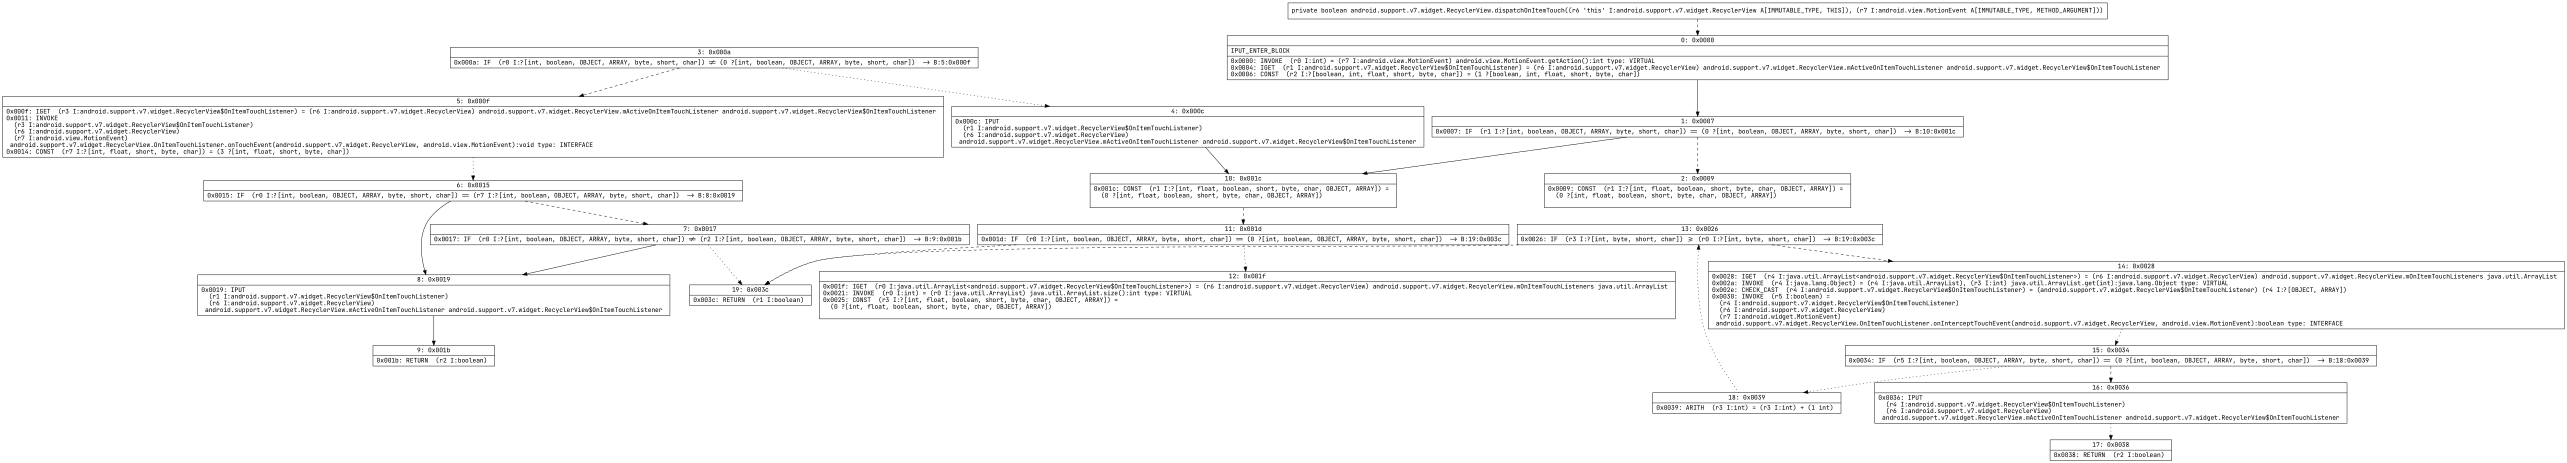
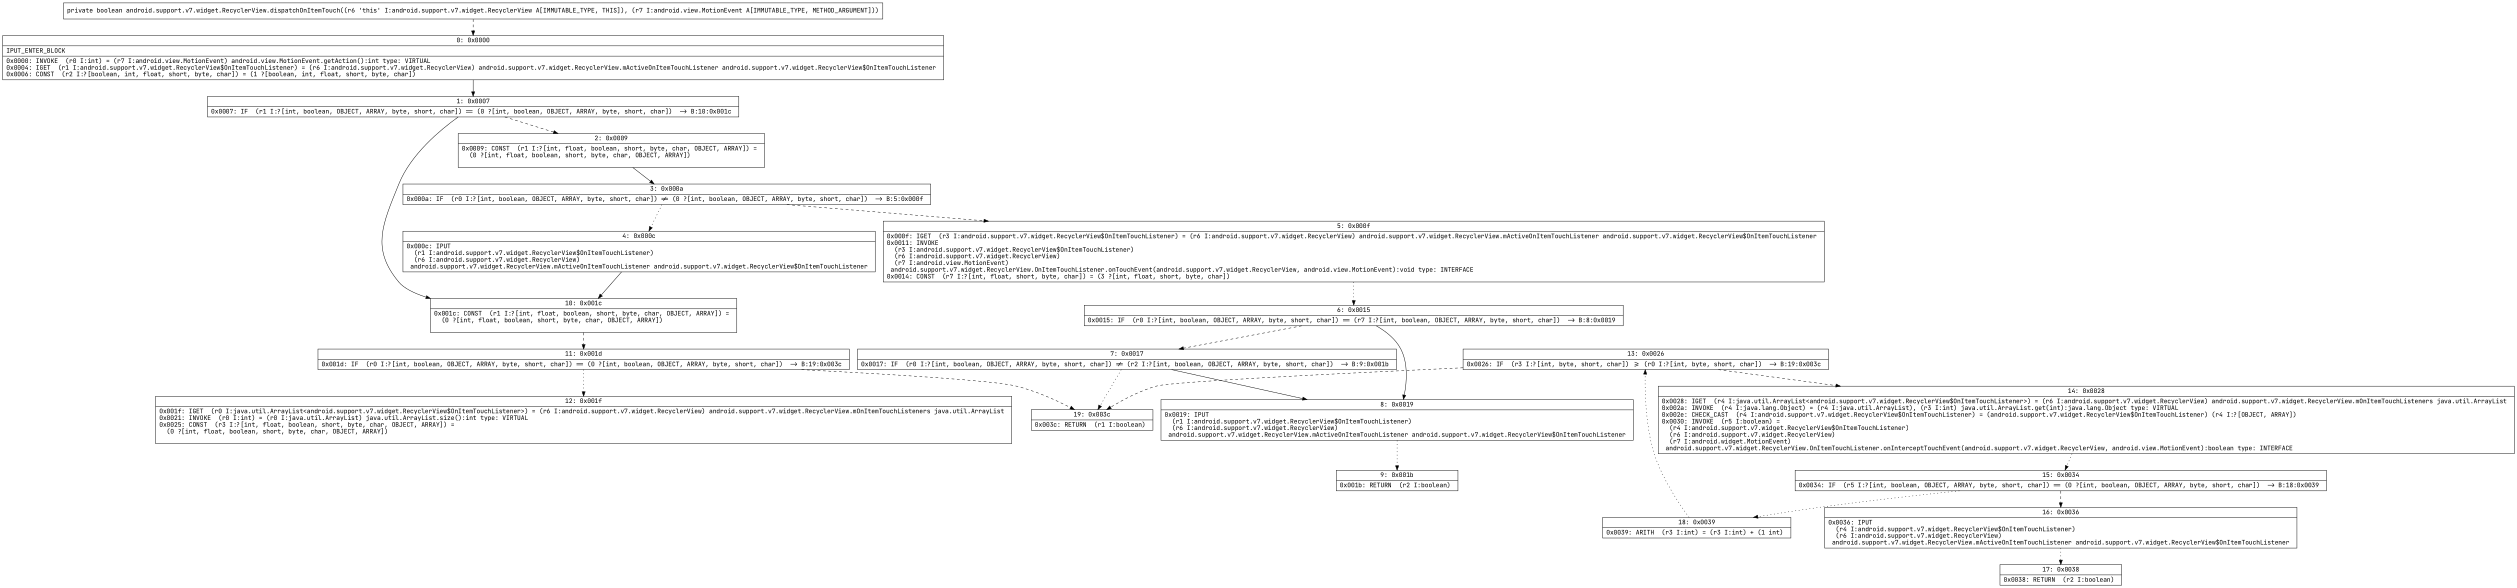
edge "2: 0x0009" -> "3: 0x000a": added
edge "8: 0x0019" -> "9: 0x001b": style solid -> dotted
